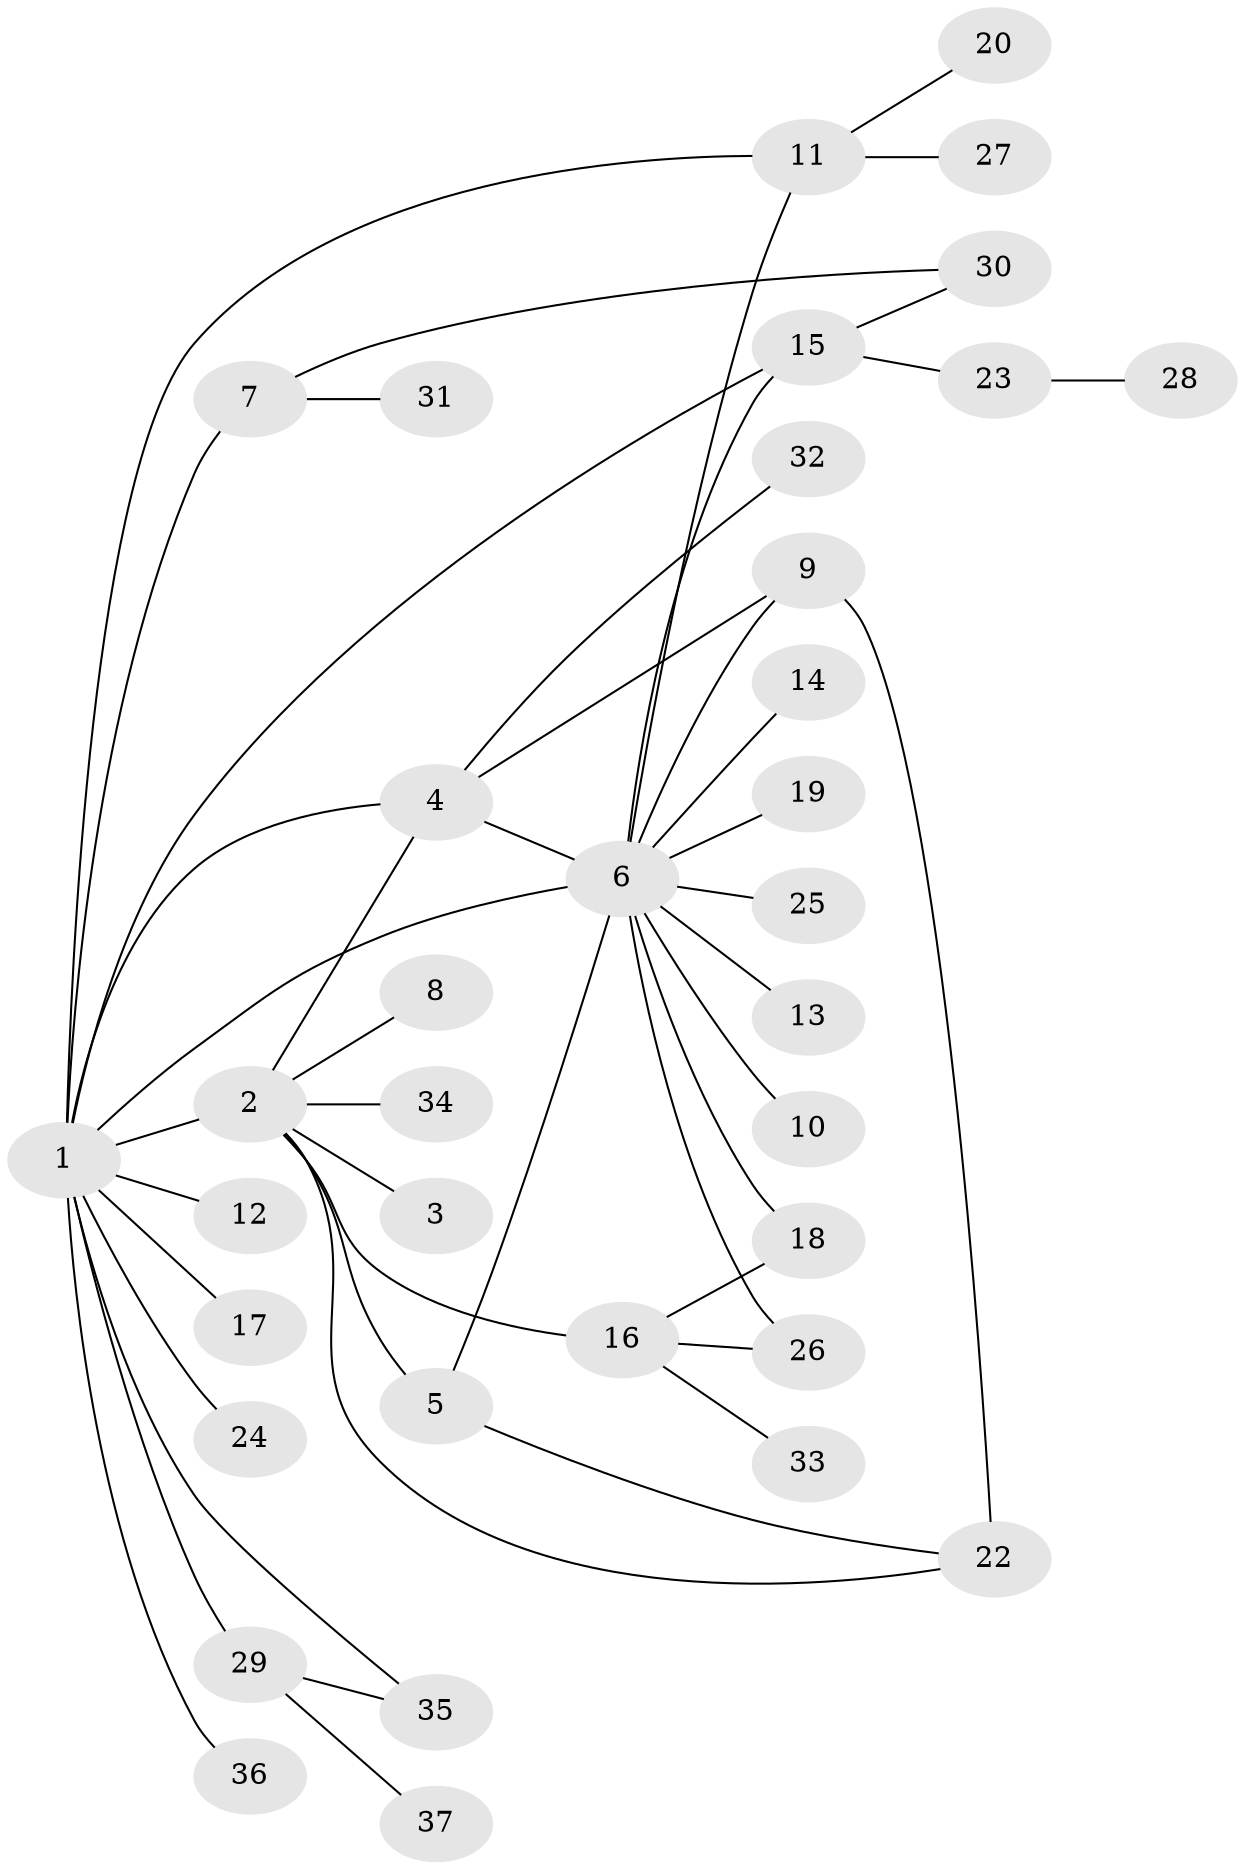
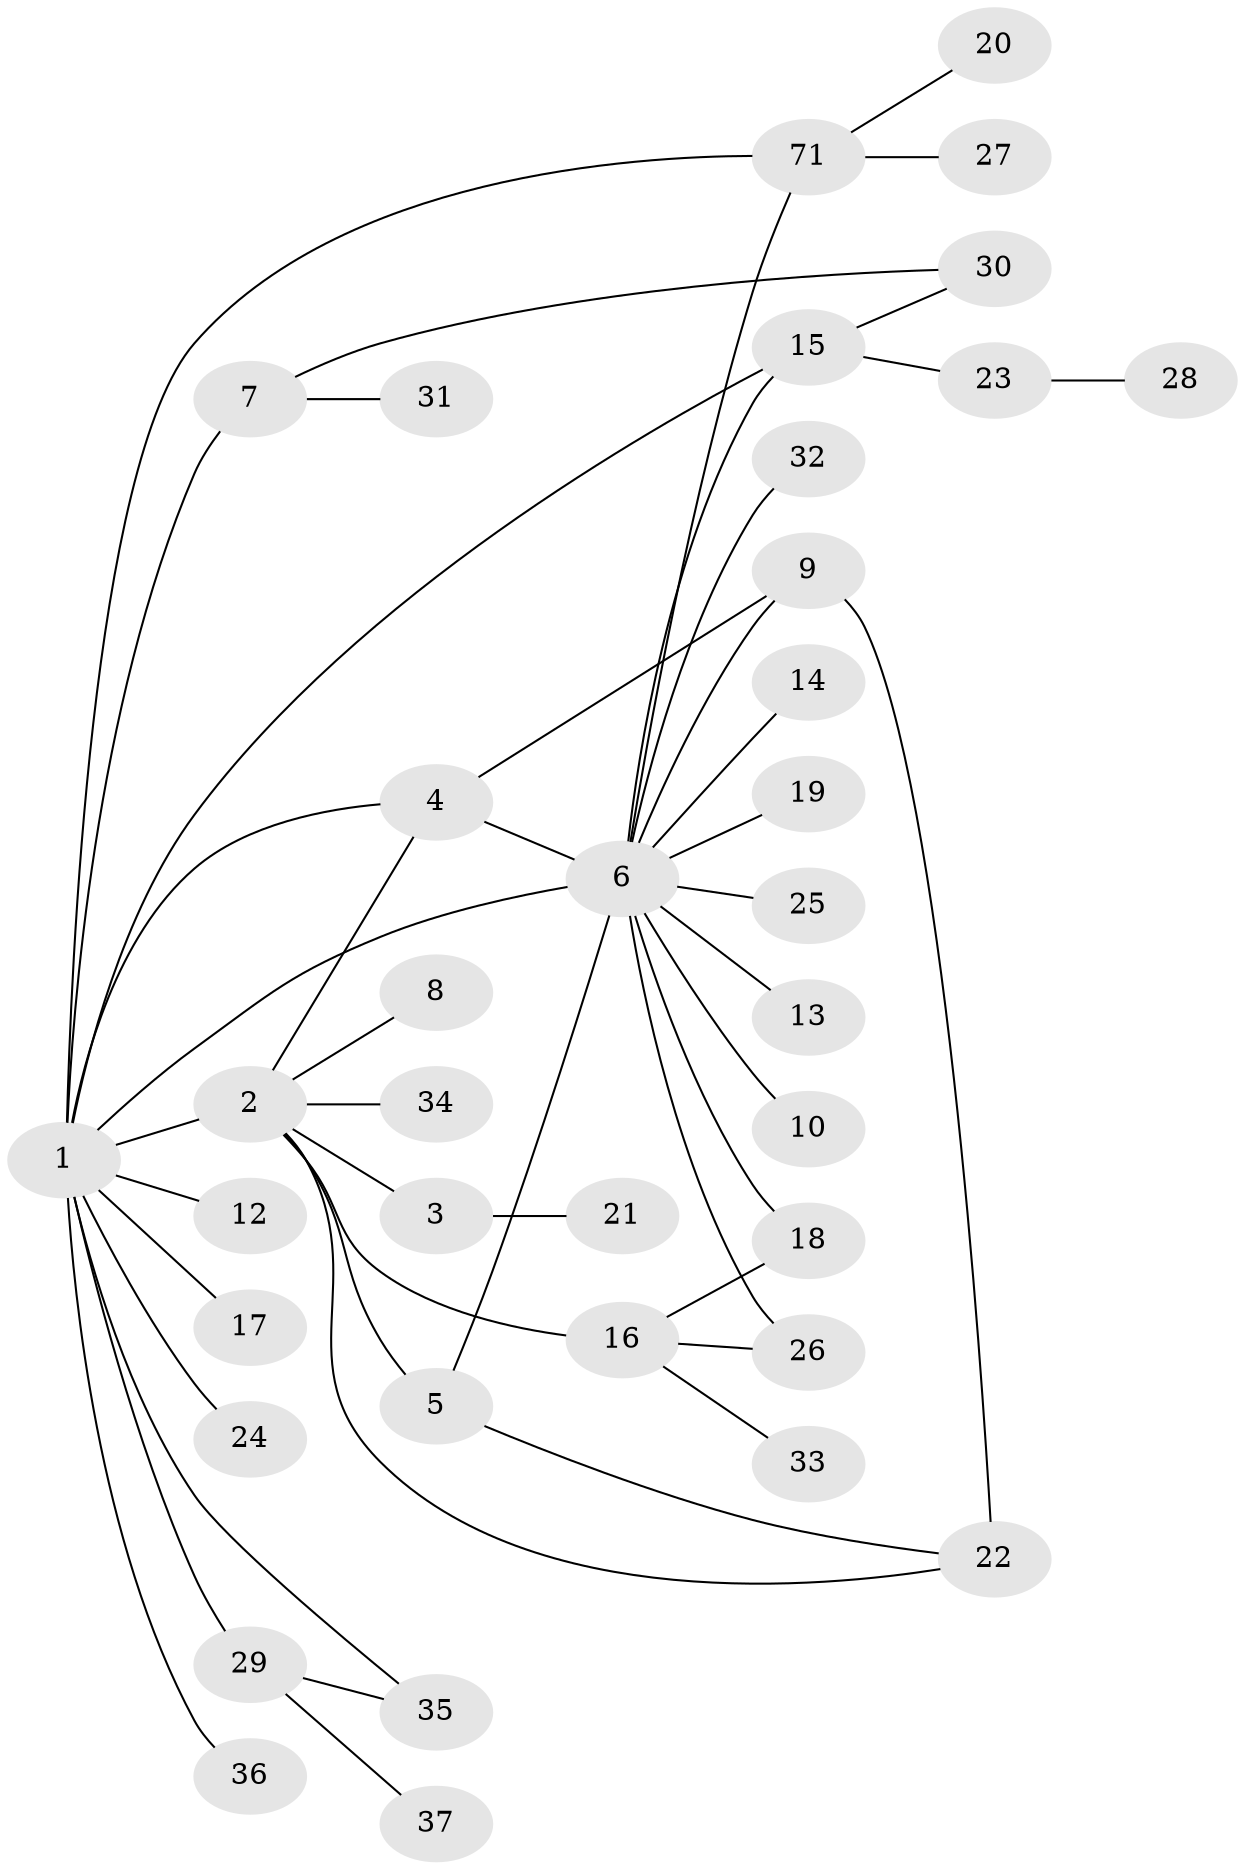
node "11": label "11" -> "71"
edge "32" -- "4": now "32" -- "6"
node "21": added
